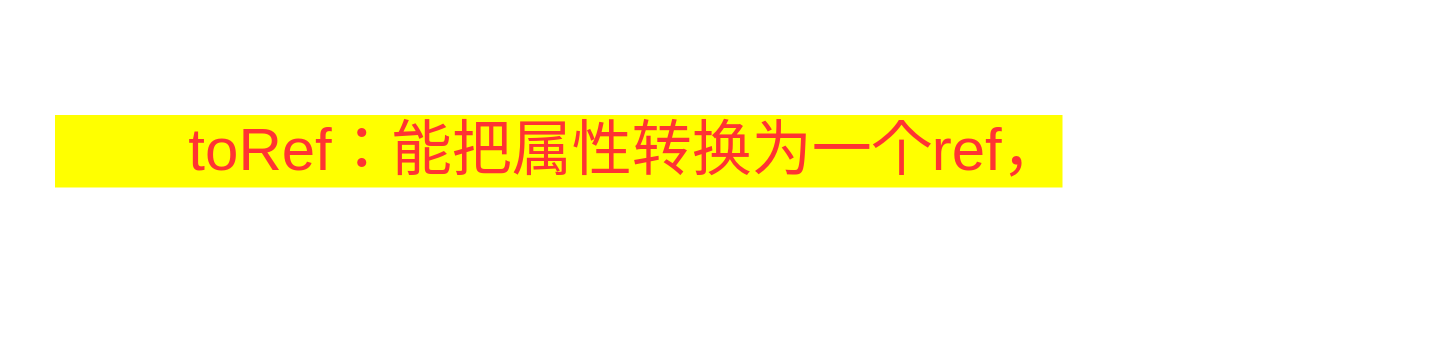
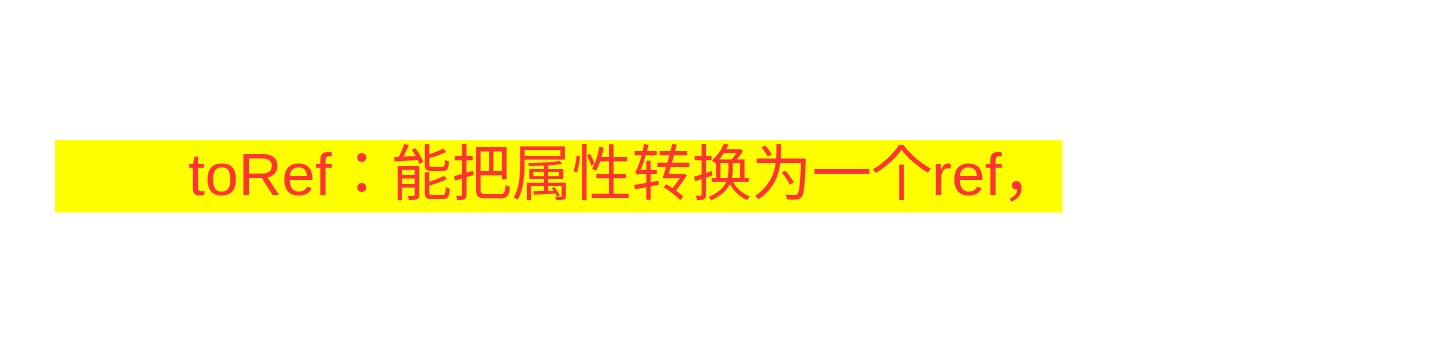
node "toRef：能把属性转换为一个ref，": moved (726, 151) -> (726, 176)
